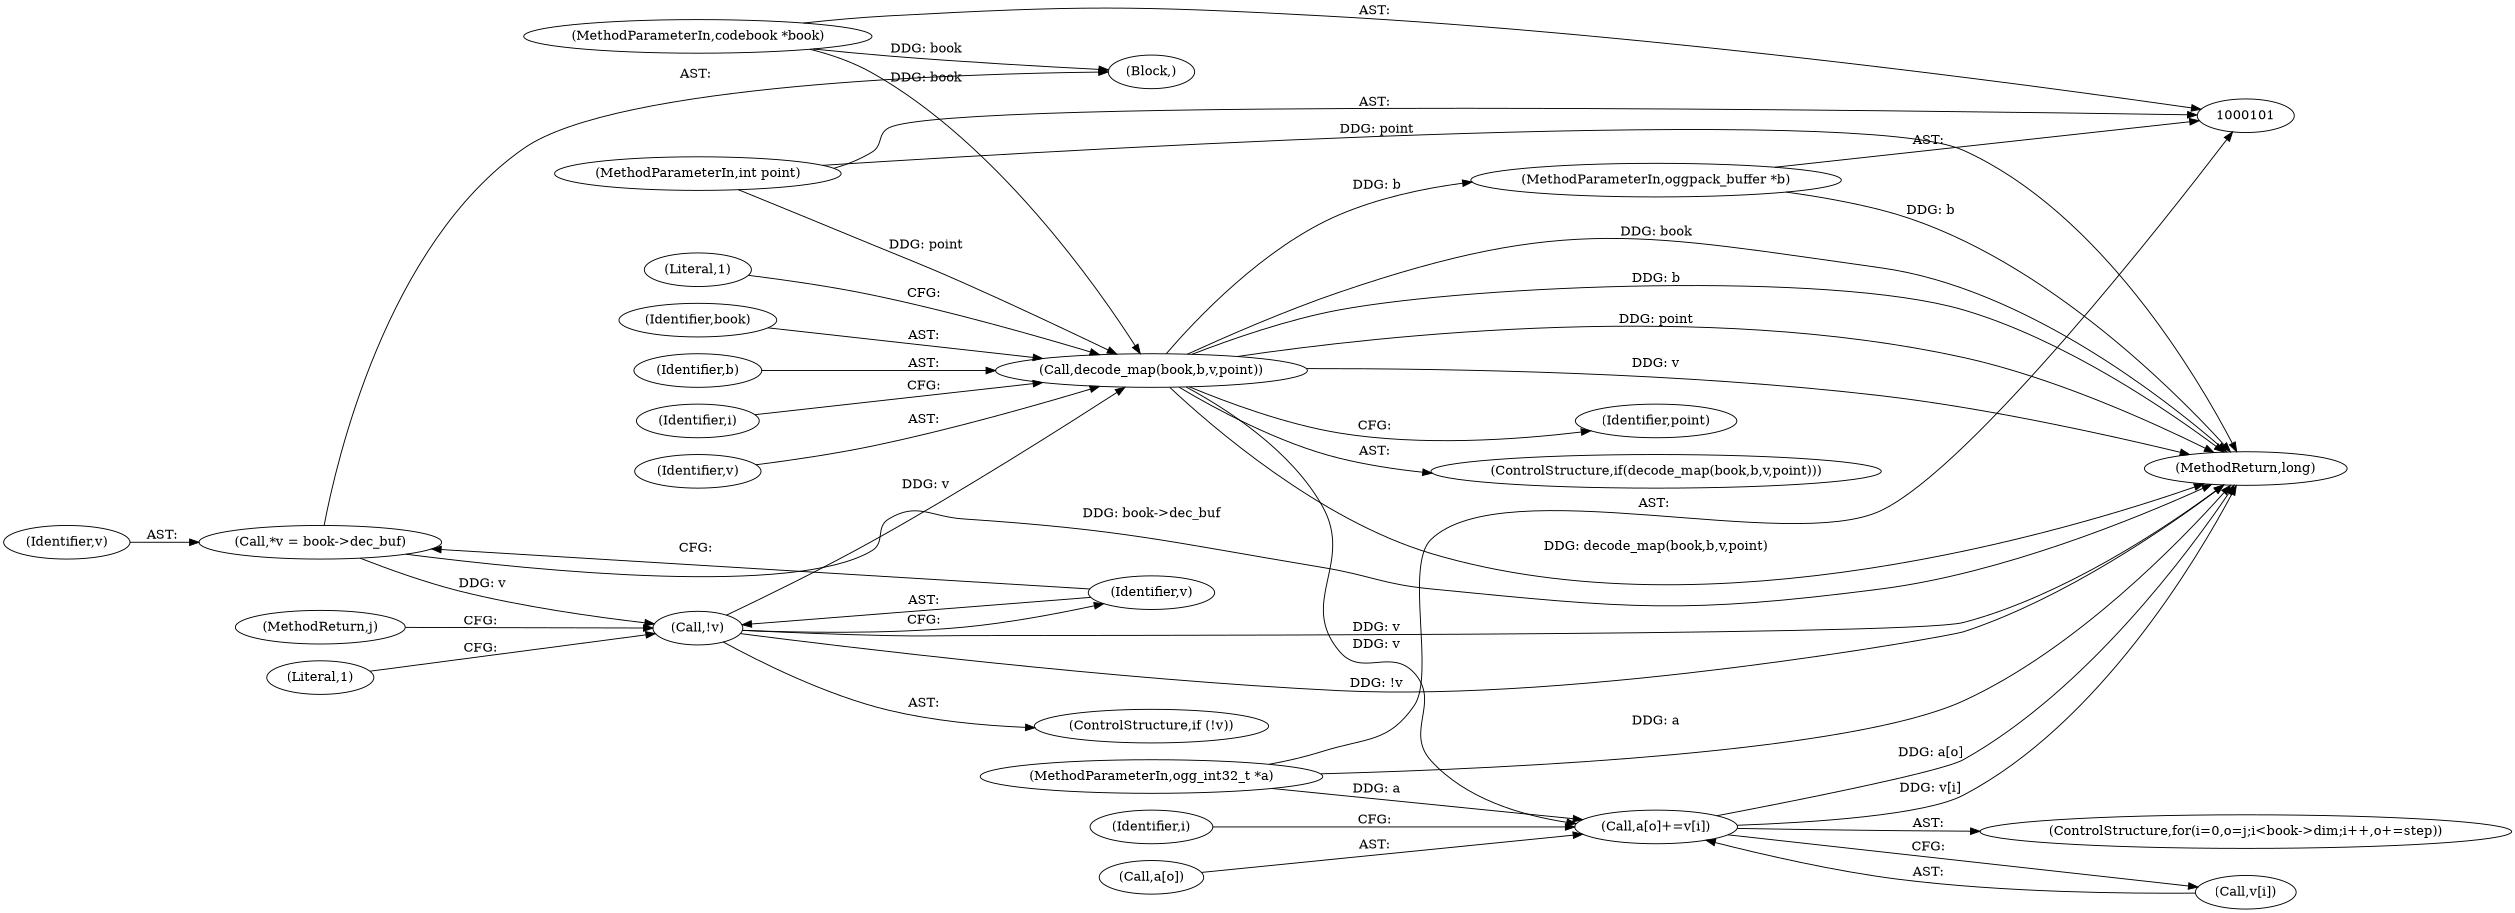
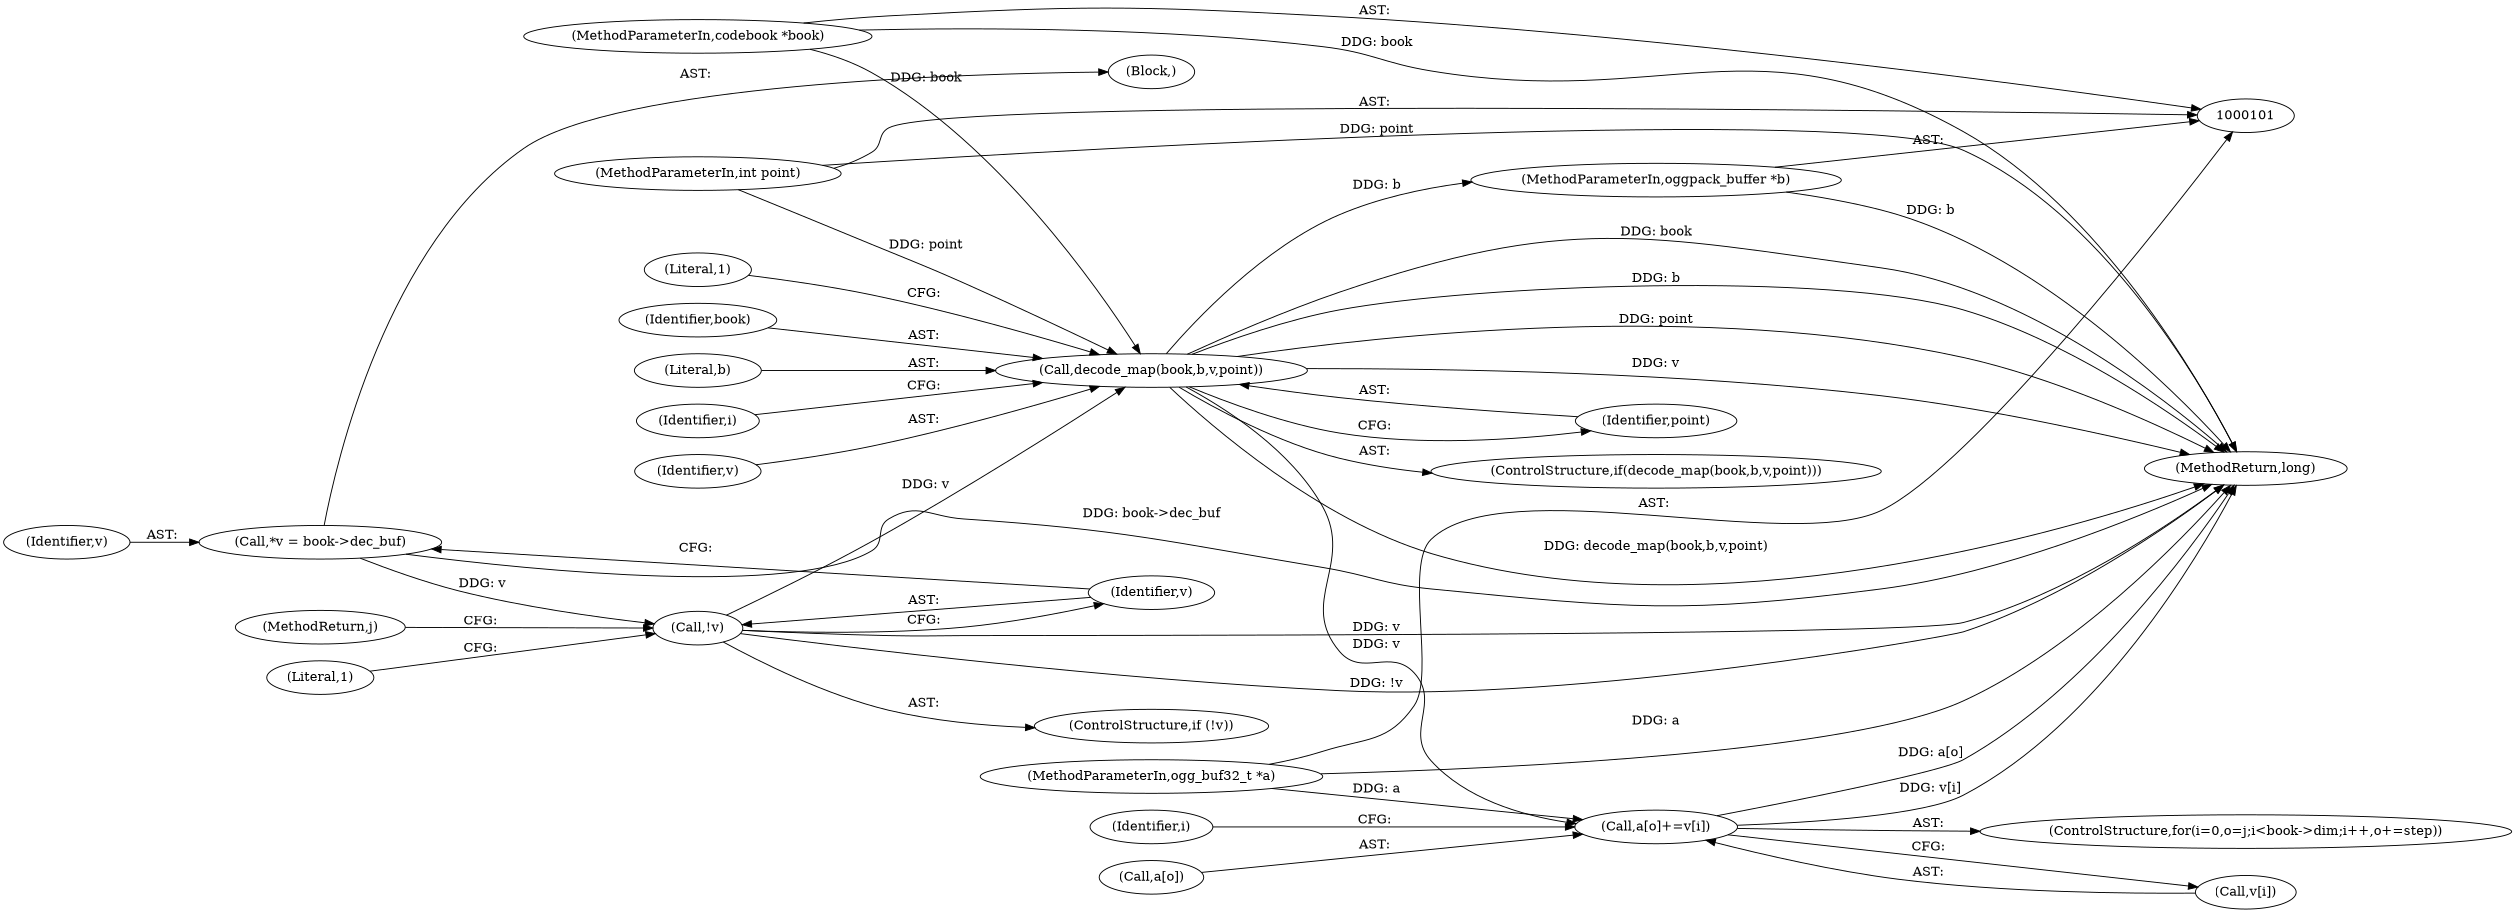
edge "(MethodParameterIn,codebook *book)" -> "(Block,)": now "(MethodParameterIn,codebook *book)" -> "(MethodReturn,long)"
node "(Identifier,b)": label "(Identifier,b)" -> "(Literal,b)"
edge "(Identifier,point)" -> "(Call,decode_map(book,b,v,point))": added, label "AST:"
node "(MethodParameterIn,ogg_int32_t *a)": label "(MethodParameterIn,ogg_int32_t *a)" -> "(MethodParameterIn,ogg_buf32_t *a)"
